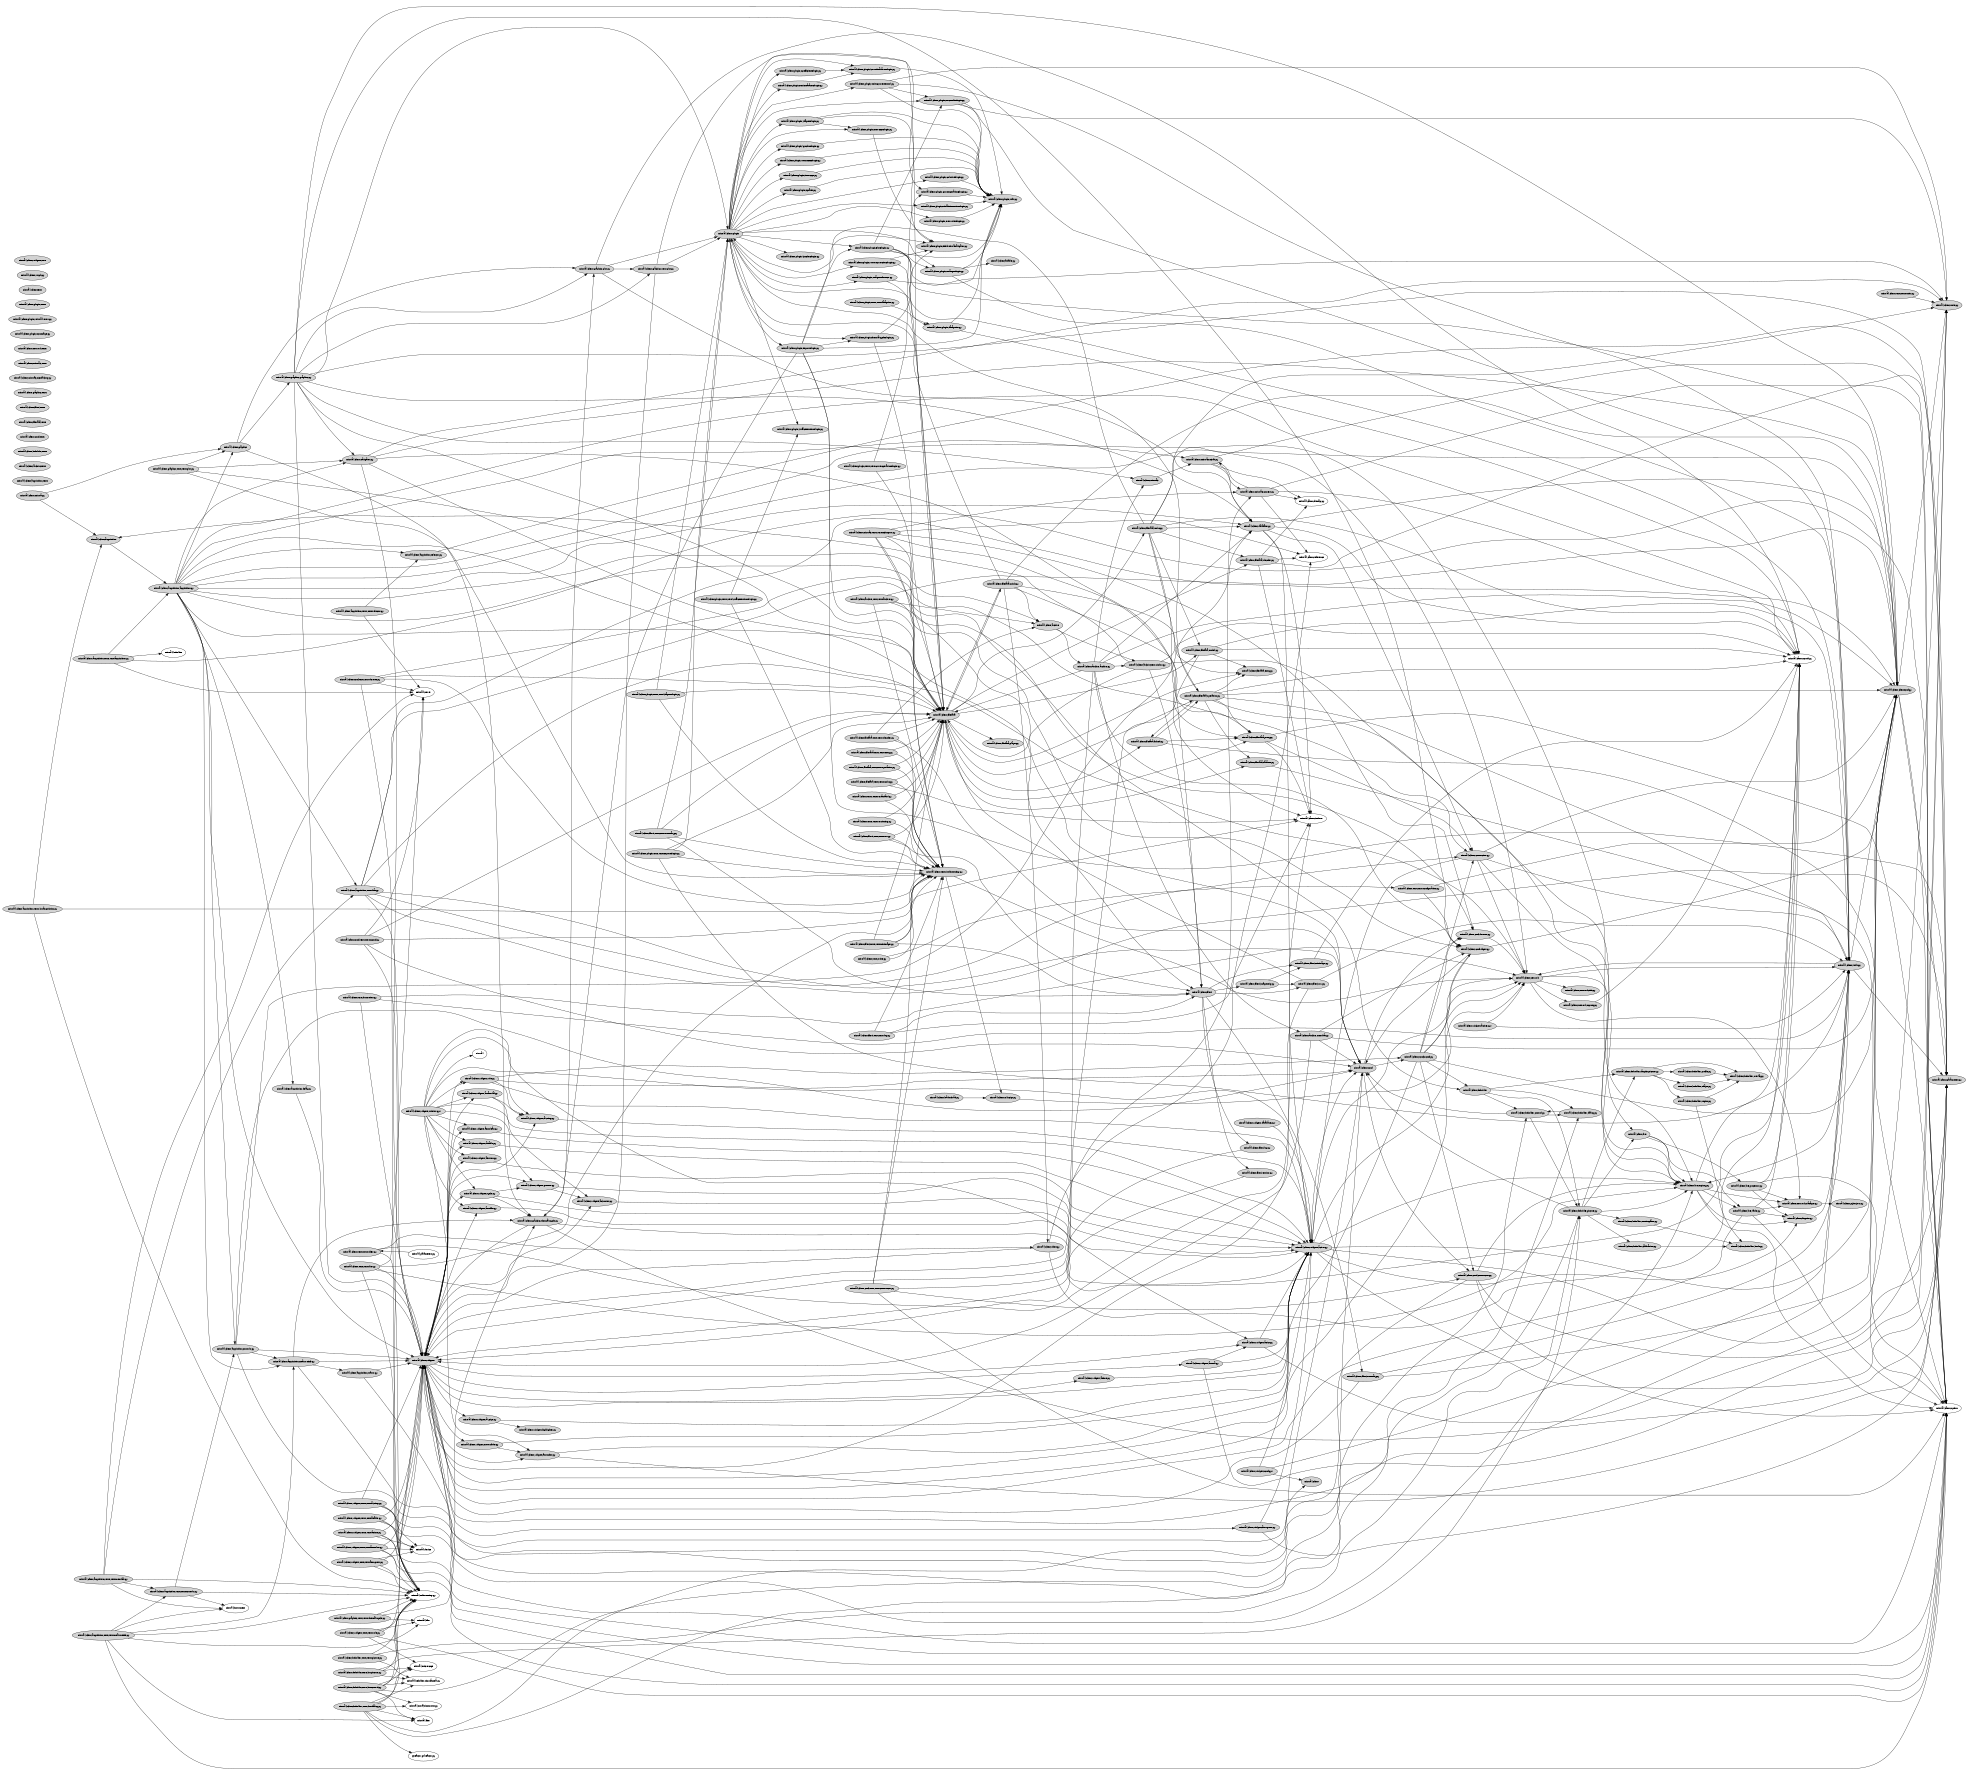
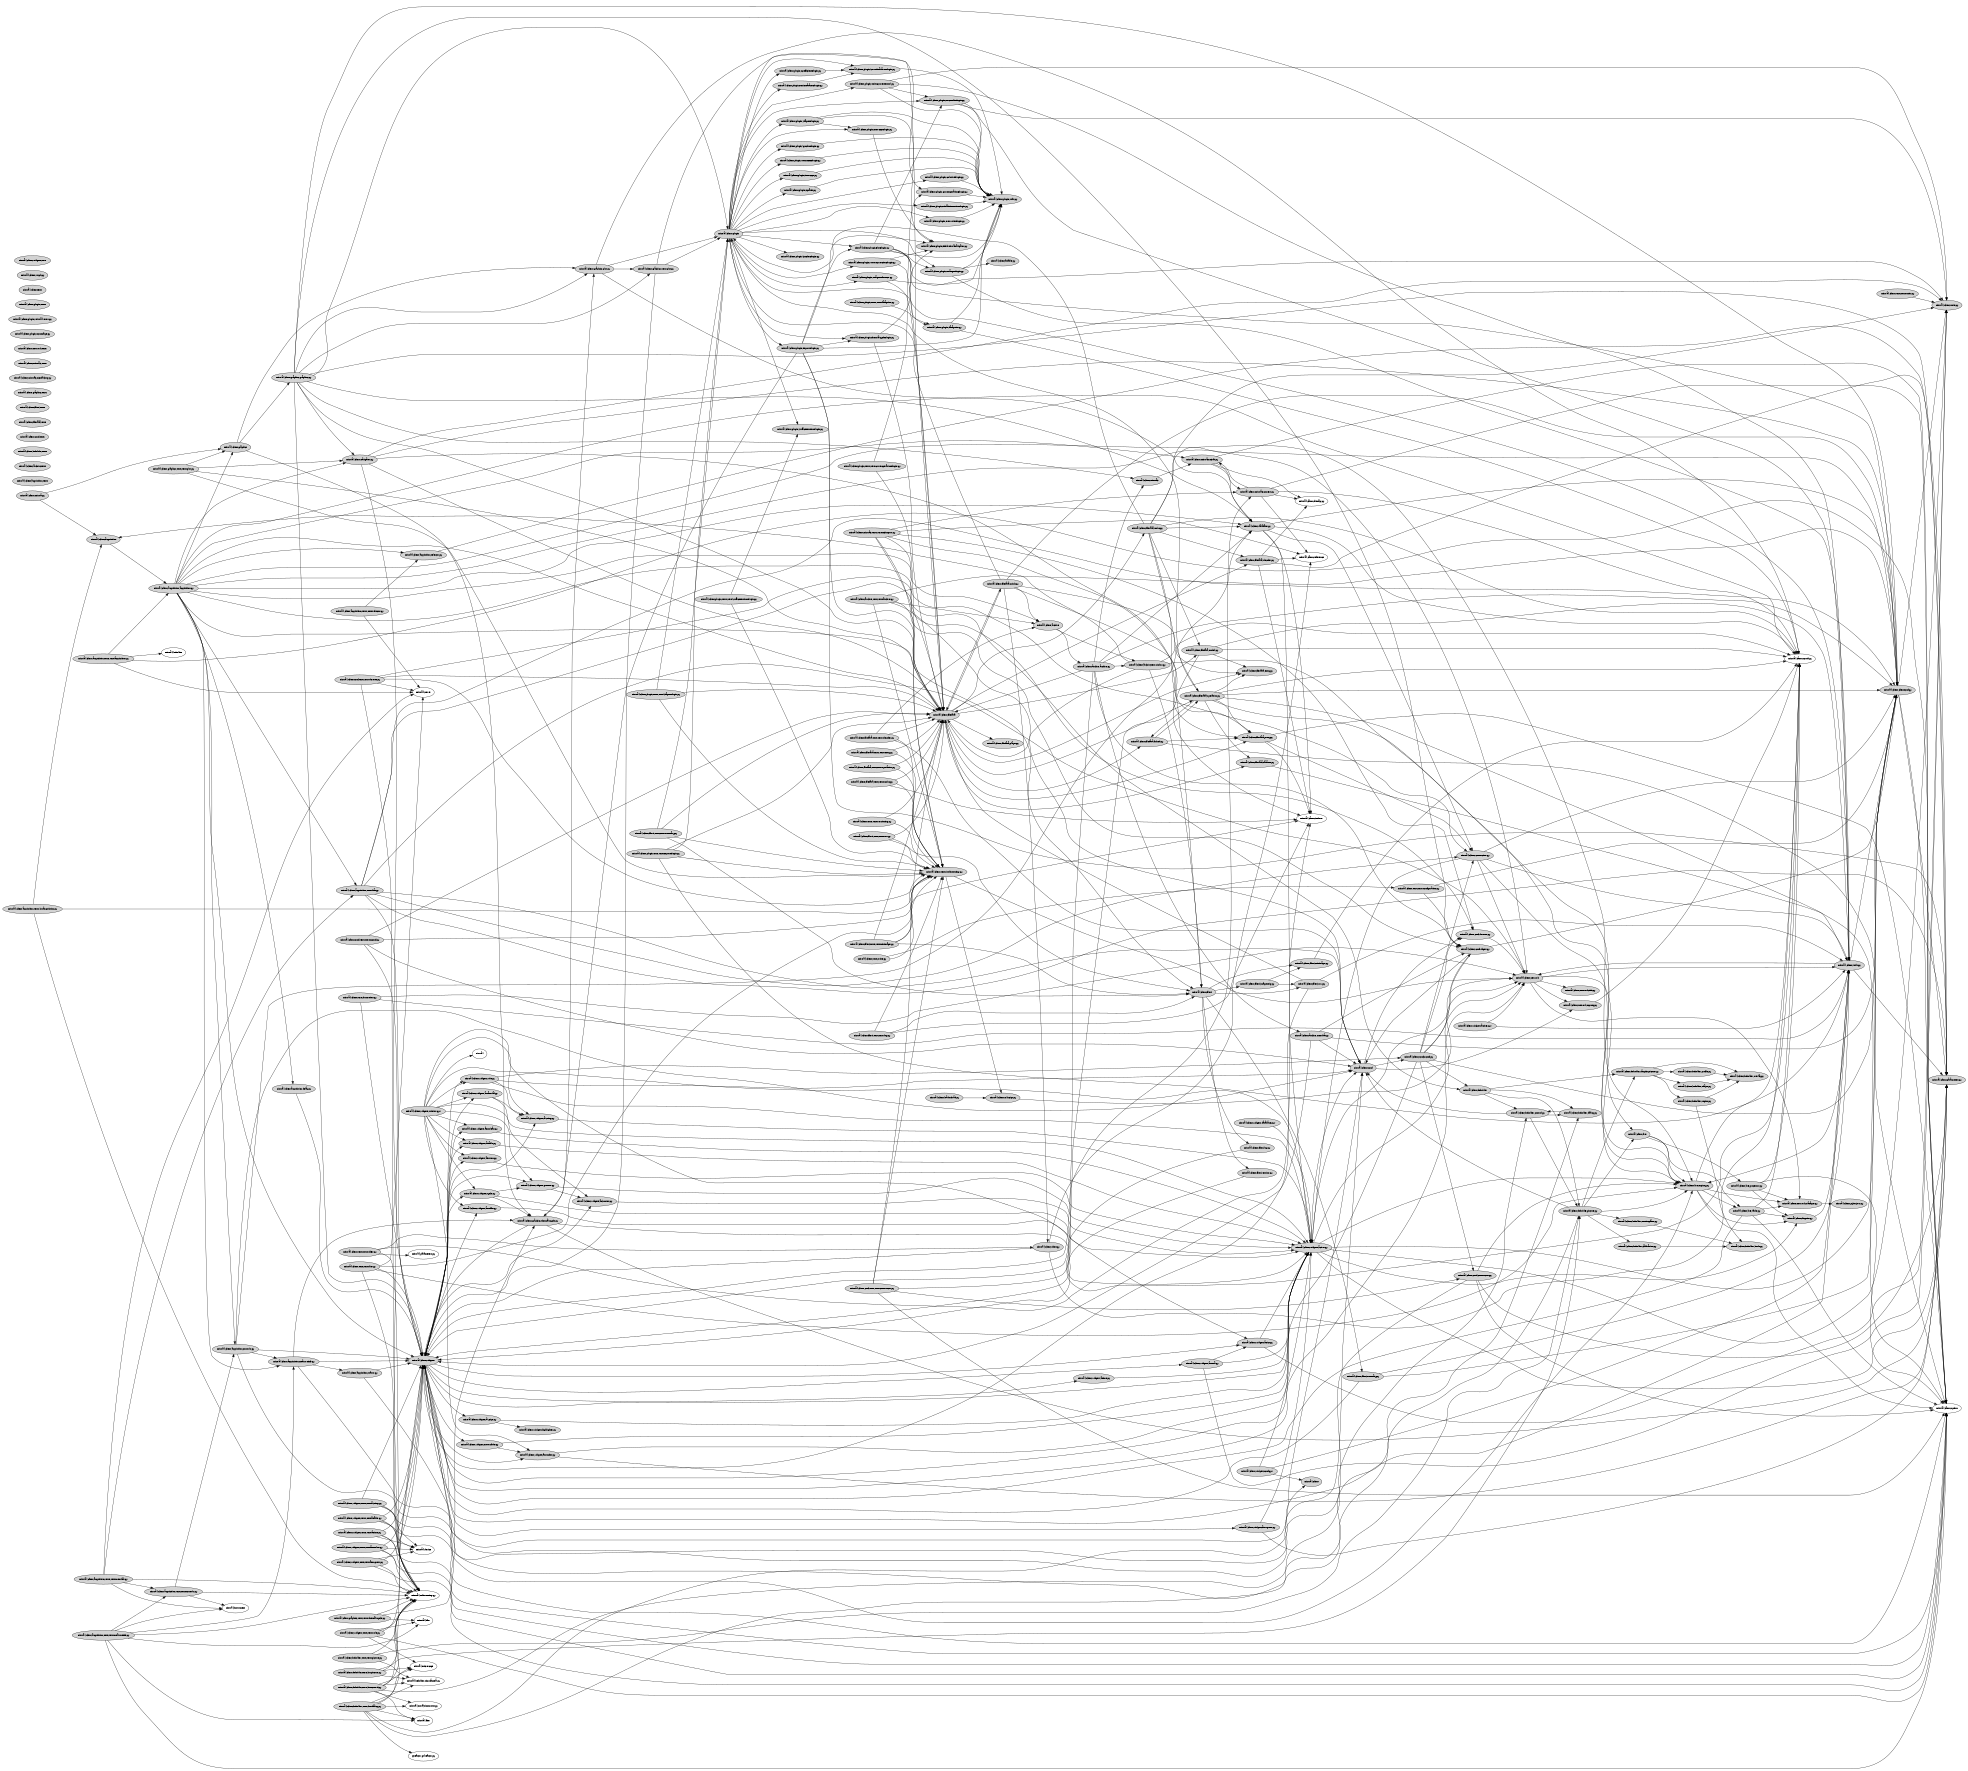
node "misura4/client/tests/test_restandard.py": removed
edge "misura4/client/conf/tests/test_mconf.py" -> "misura4/server": removed
edge "misura4/client/conf" -> "misura4/client/conf/constructor.py": now "misura4/client/conf" -> "misura4/client/network/mproxy.py"
edge "misura4/parameters.py" -> "misura4/client/tests/test_video.py": reversed
